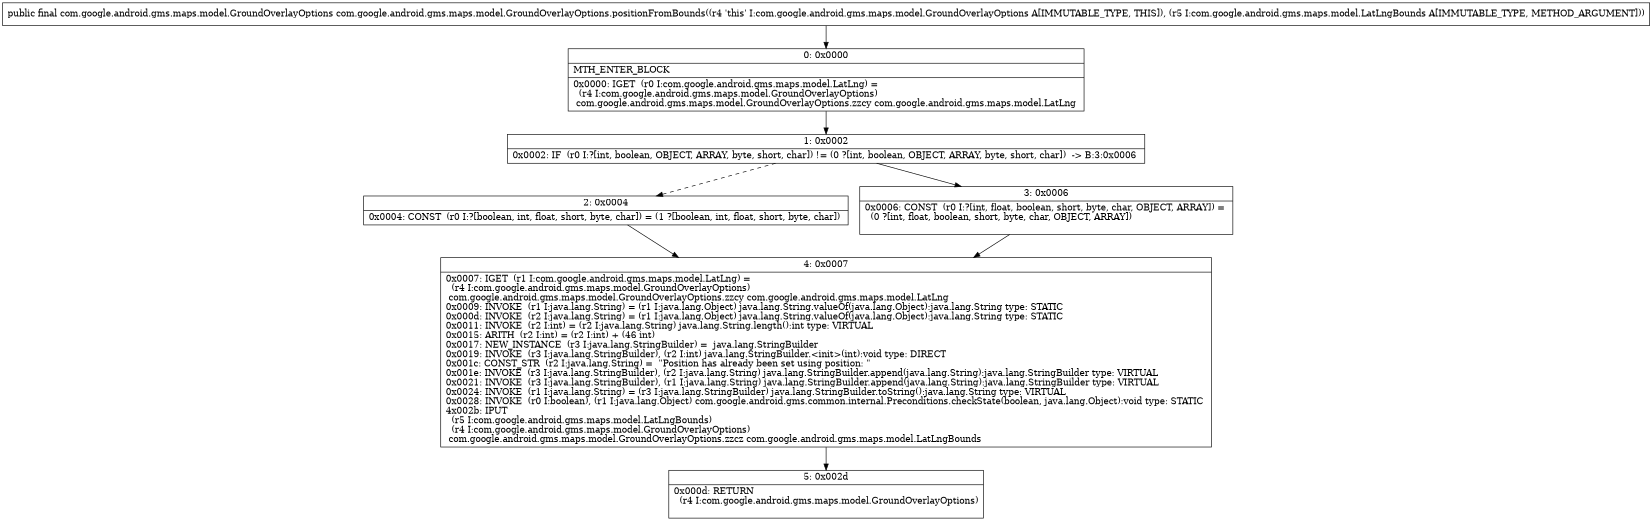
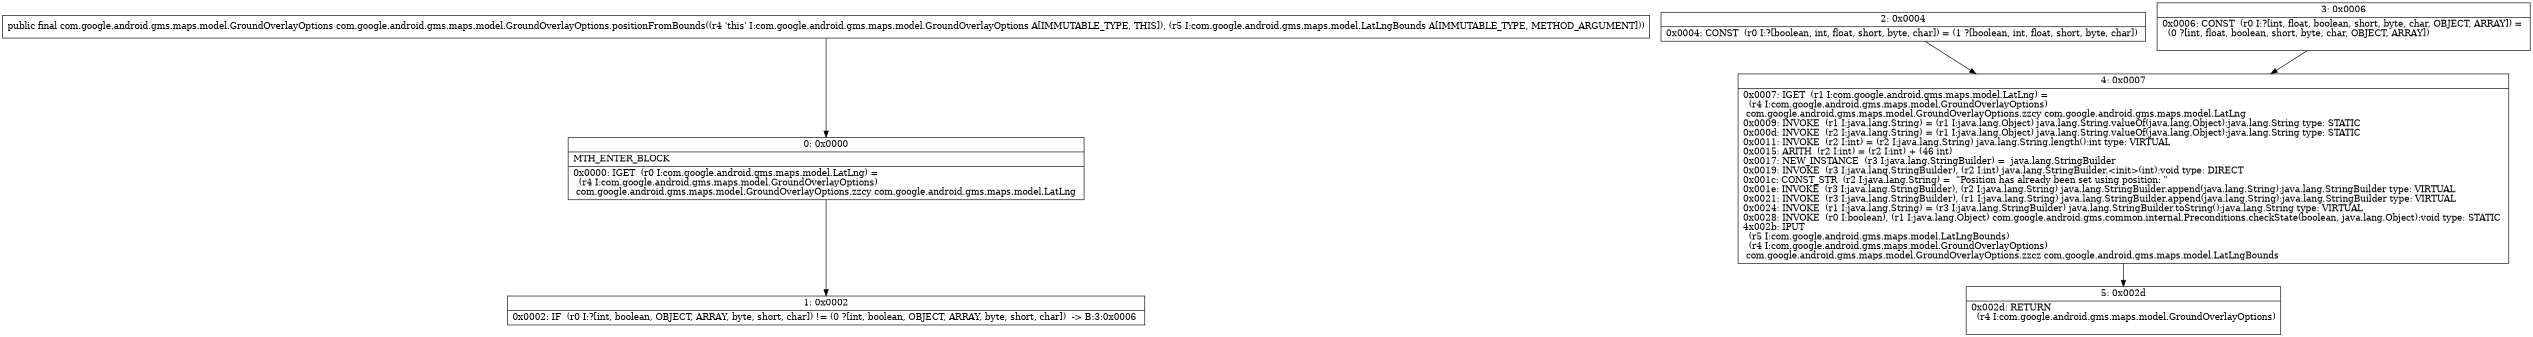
edge "1: 0x0002" -> "3: 0x0006": removed
edge "1: 0x0002" -> "2: 0x0004": removed
node "5: 0x002d": text "0x000d: RETURN" -> "0x002d: RETURN"
